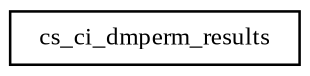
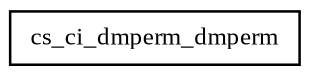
node "cs_ci_dmperm_results": label "cs_ci_dmperm_results" -> "cs_ci_dmperm_dmperm"
